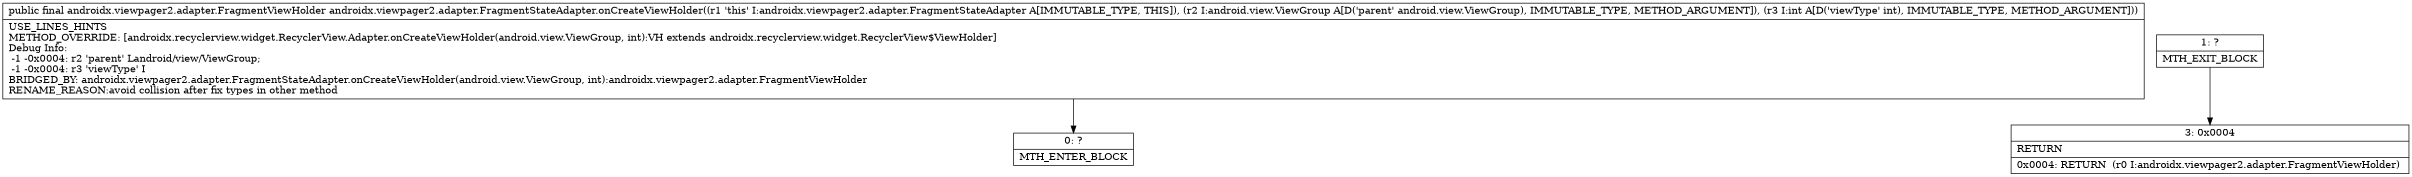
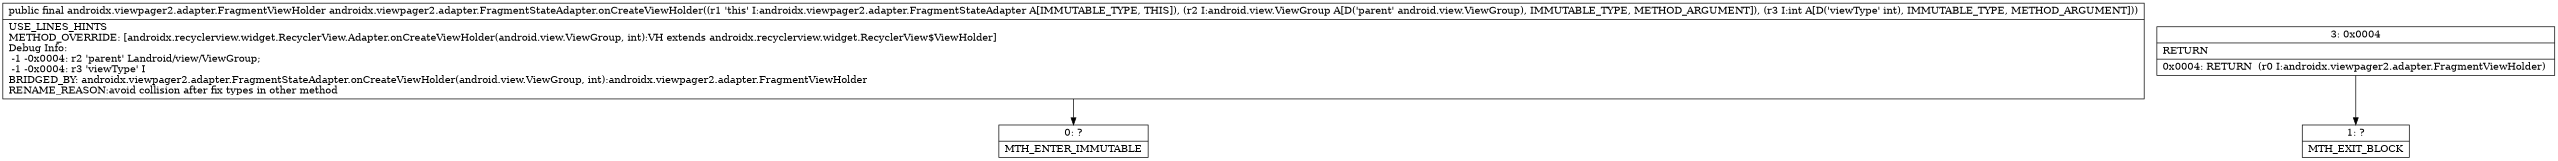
edge "1: ?" -> "3: 0x0004": reversed
node "0: ?": text "MTH_ENTER_BLOCK" -> "MTH_ENTER_IMMUTABLE"
